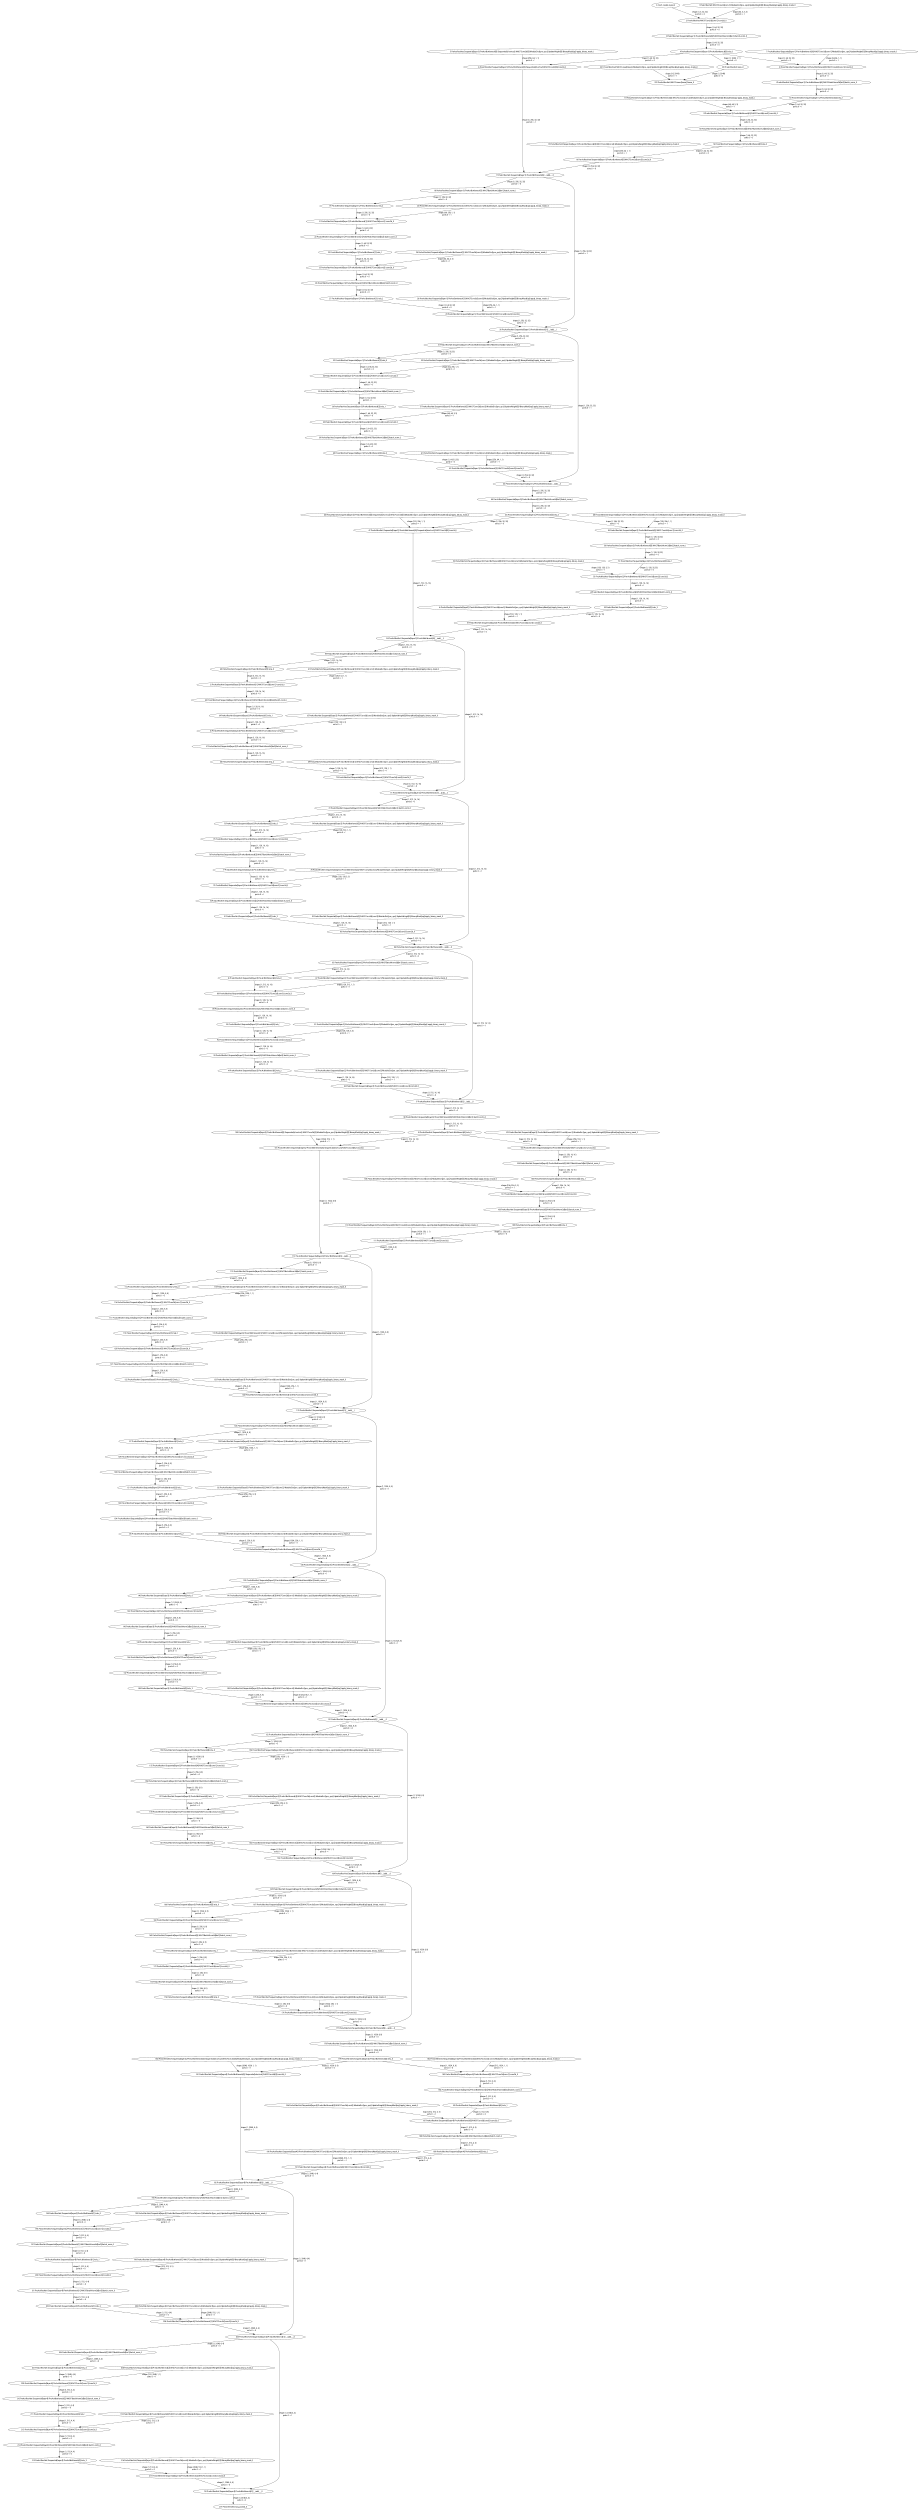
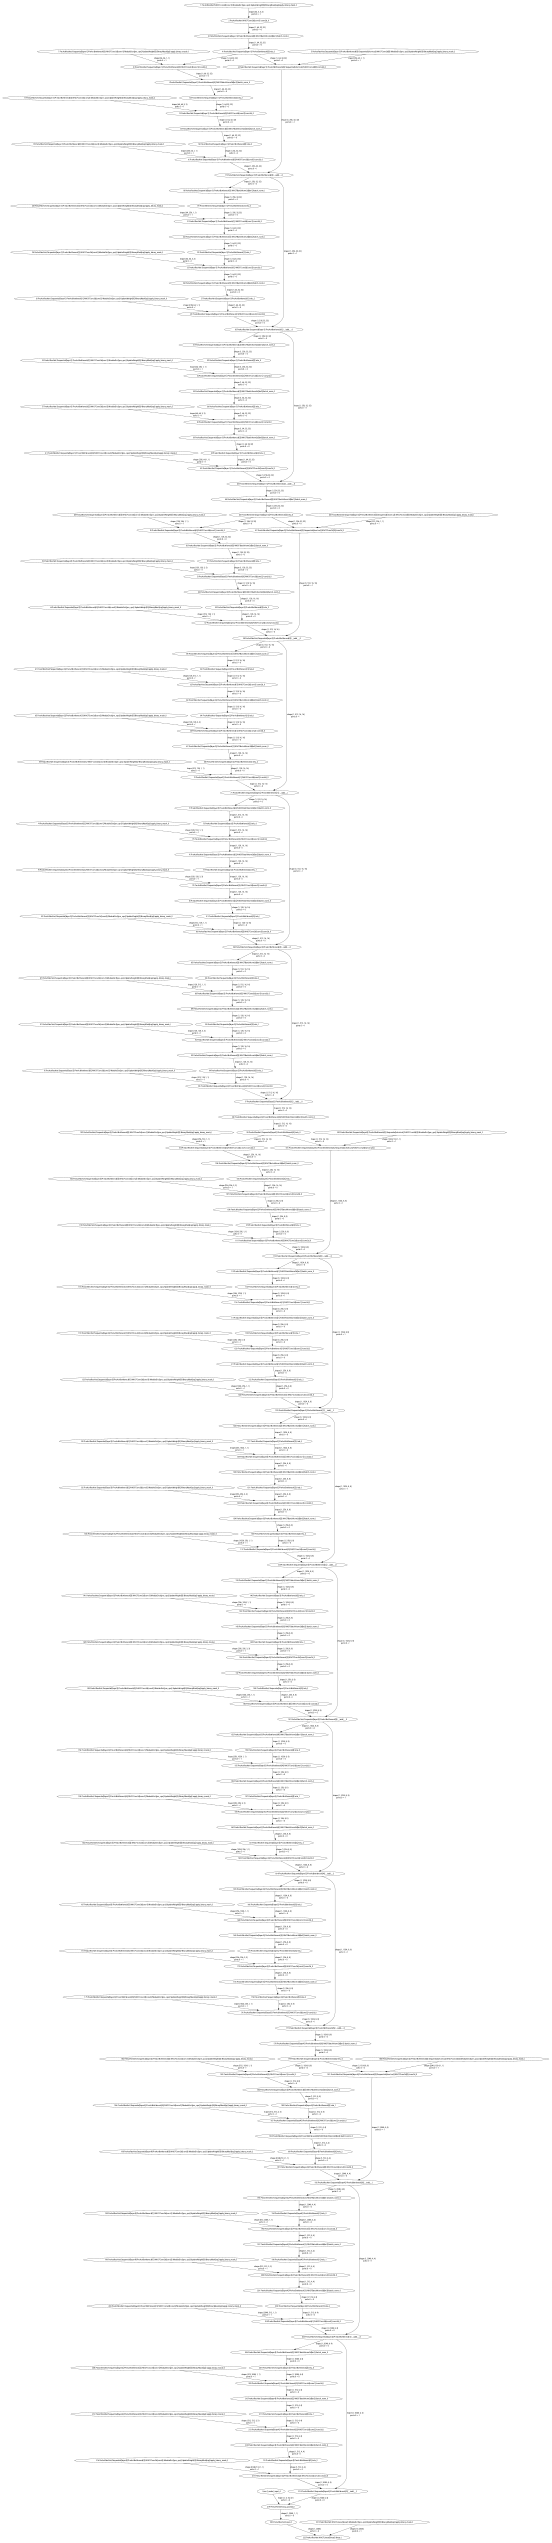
edge "0 /nncf_model_input_4" -> "2 PreActResNet/NNCFConv2d[conv1]/conv2d_0": now "0 /nncf_model_input_4" -> "219 PreActResNet/avg_pool2d_0"
edge "4 PreActResNet/Sequential[layer1]/PreActBottleneck[0]/relu_0" -> "220 PreActResNet/view_0": now "219 PreActResNet/avg_pool2d_0" -> "220 PreActResNet/view_0"
